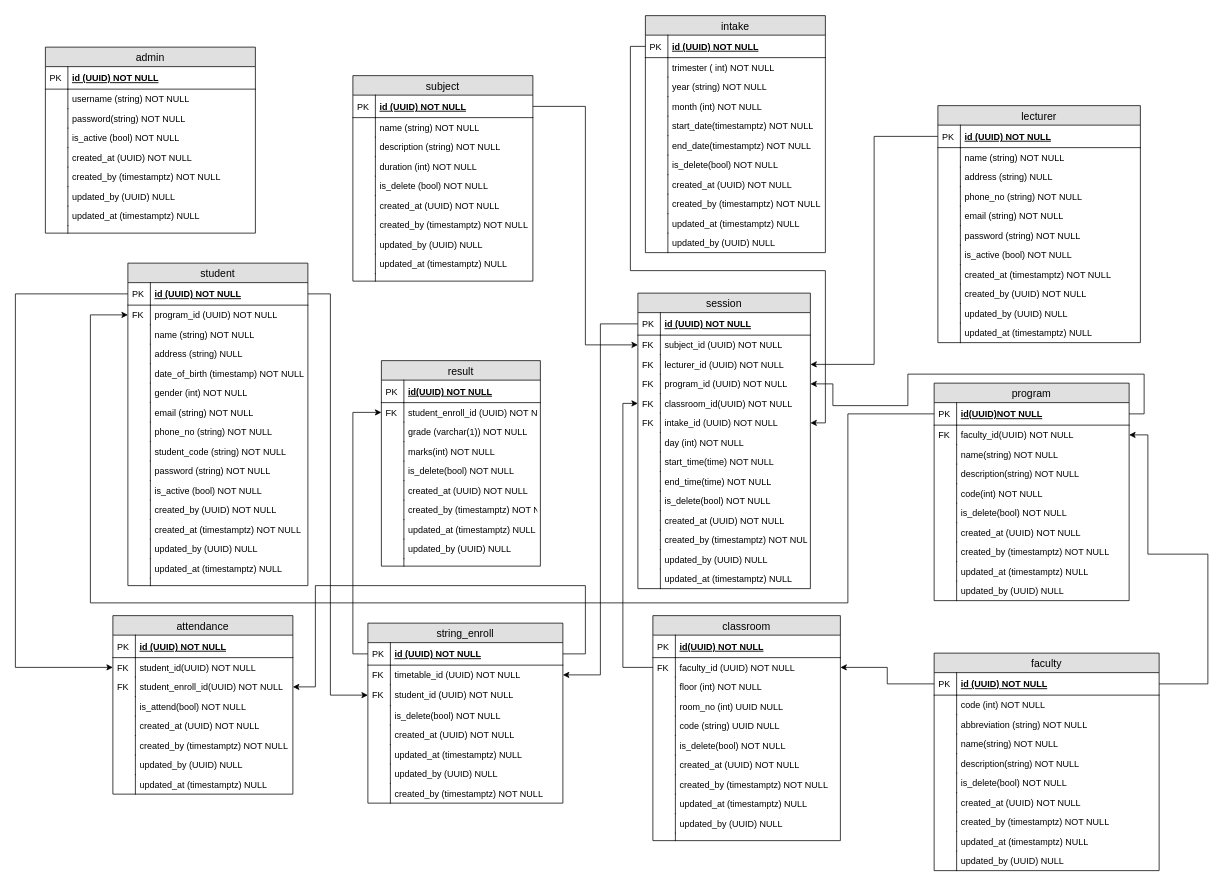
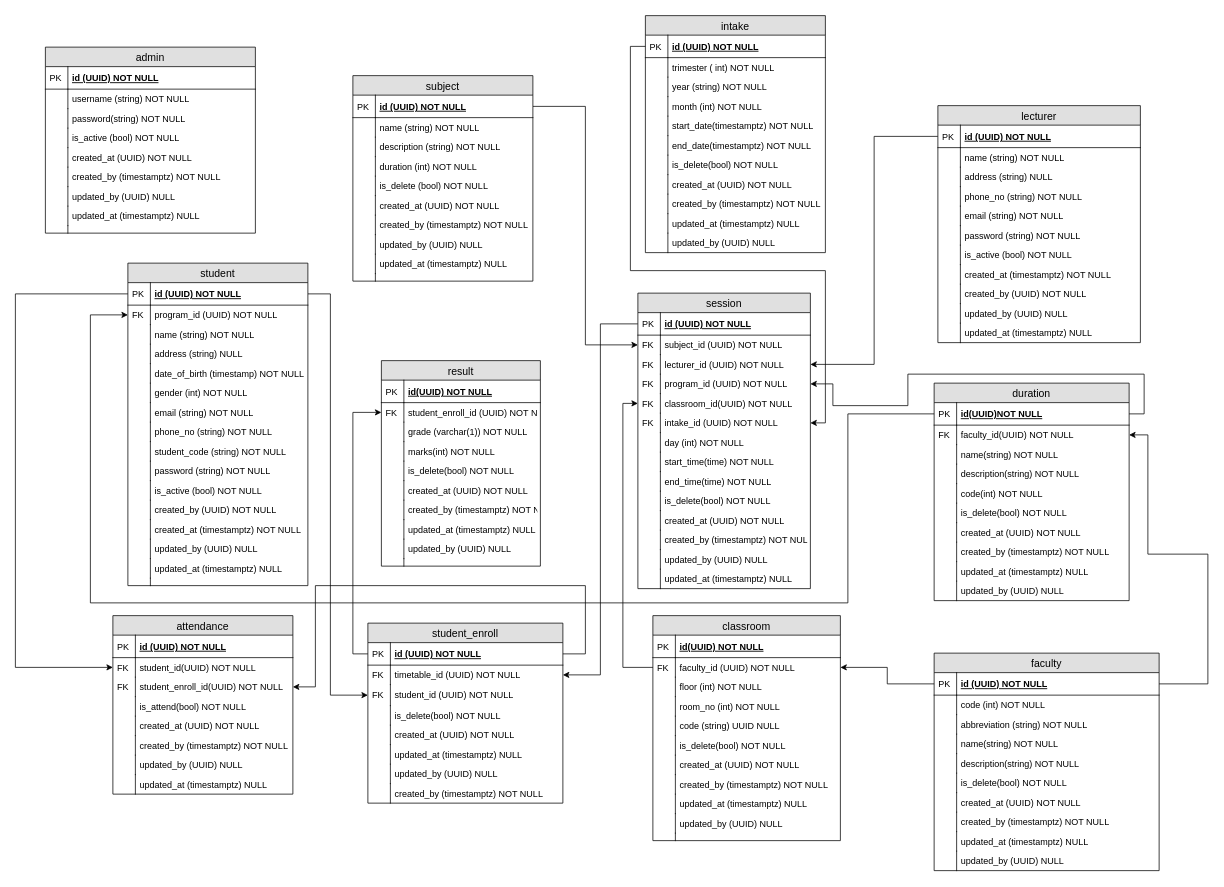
node "program": label "program" -> "duration"
node "string_enroll": label "string_enroll" -> "student_enroll"
node "room_no (int) UUID NULL": label "room_no (int) UUID NULL" -> "room_no (int) NOT NULL"
